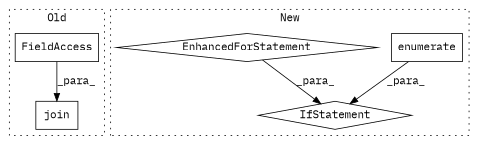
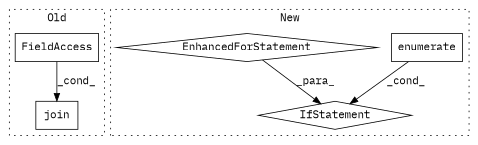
edge "FieldAccess" -> "join": label "_para_" -> "_cond_"
edge "enumerate" -> "IfStatement": label "_para_" -> "_cond_"
